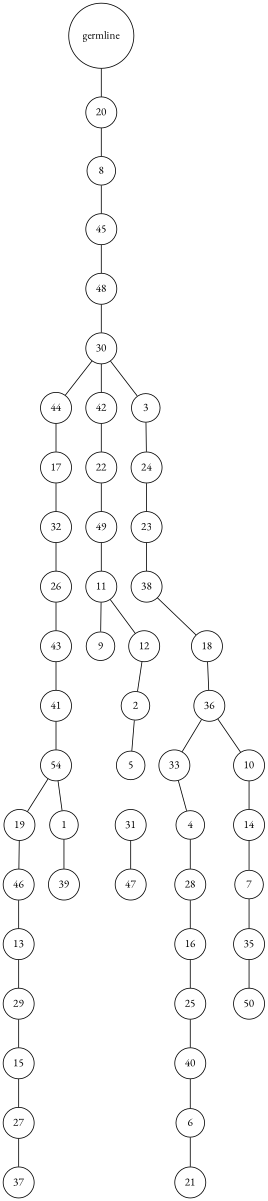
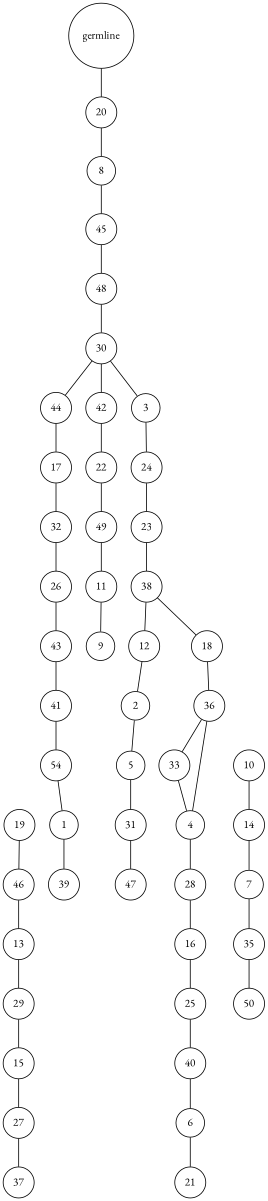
edge "11" -- "12": now "38" -- "12"
edge "36" -- "10": now "36" -- "4"
edge "54" -- "19": removed
edge "5" -- "31": added
